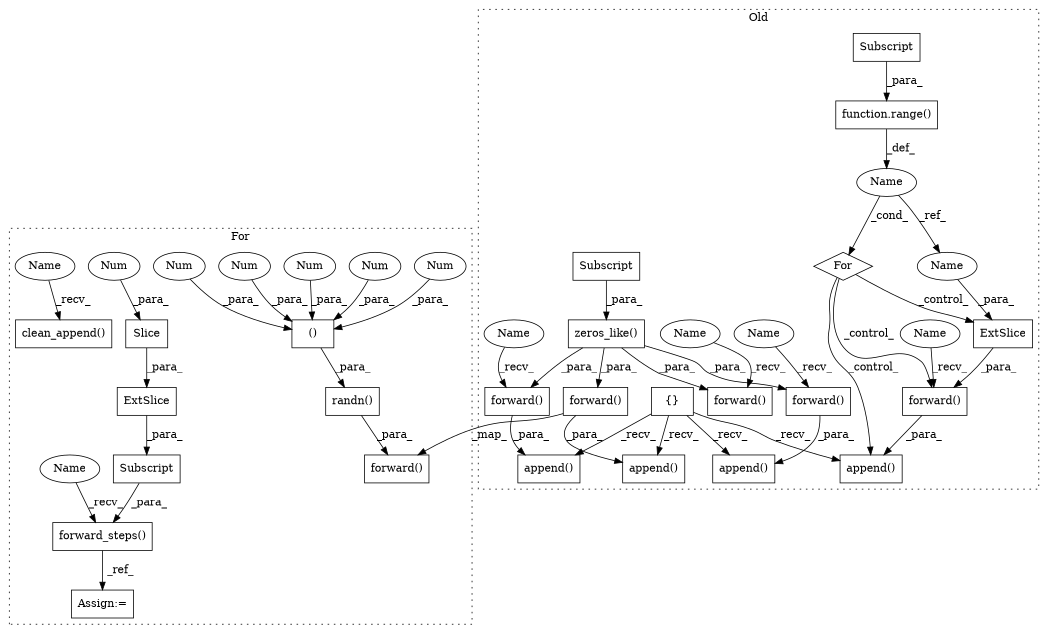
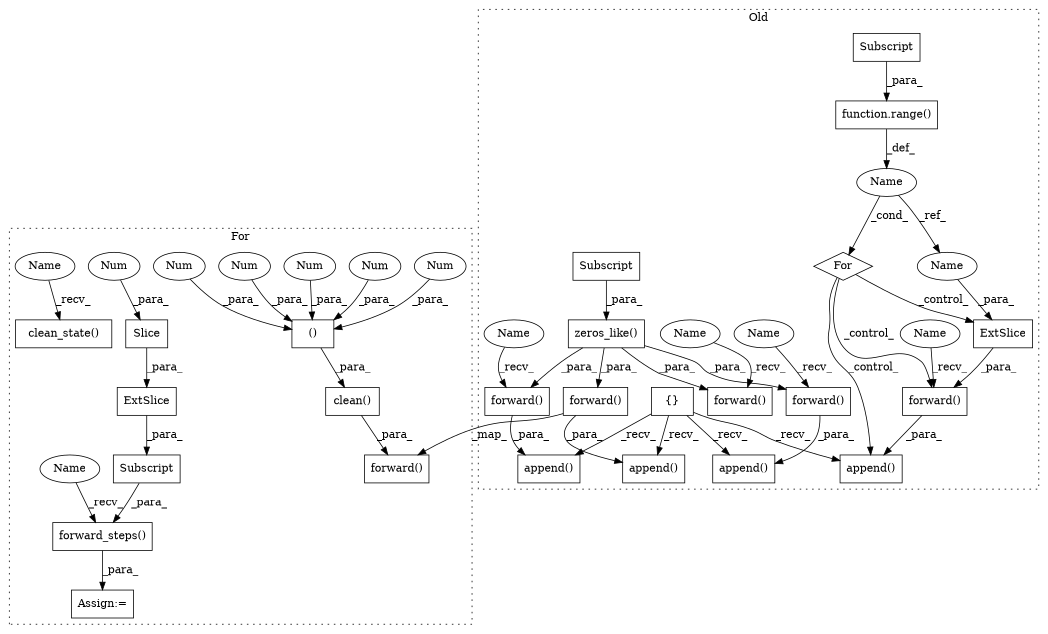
node "clean_append()": label "clean_append()" -> "clean_state()"
node "randn()": label "randn()" -> "clean()"
edge "forward_steps()" -> "Assign:=": label "_ref_" -> "_para_"
